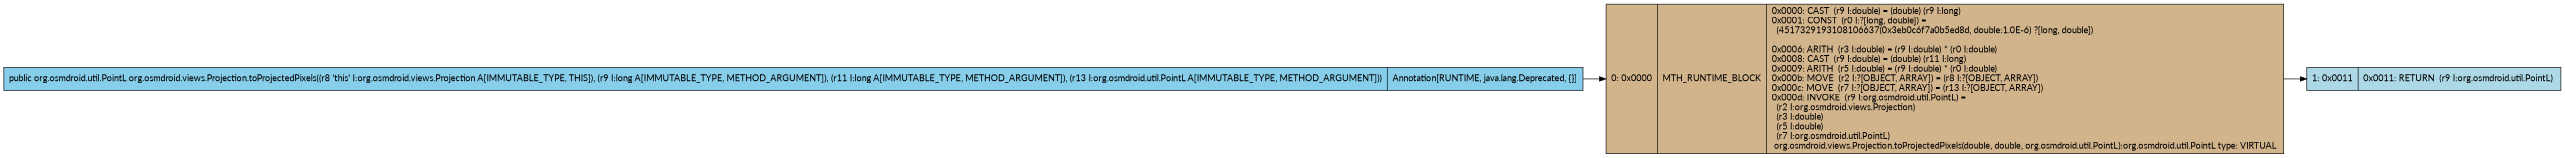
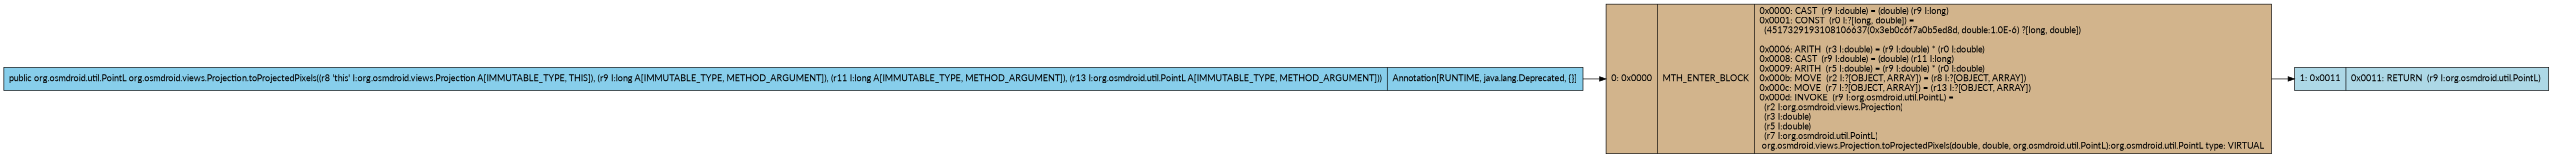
node "0: 0x0000": text "MTH_RUNTIME_BLOCK" -> "MTH_ENTER_BLOCK"
